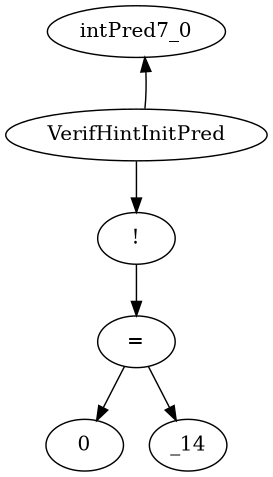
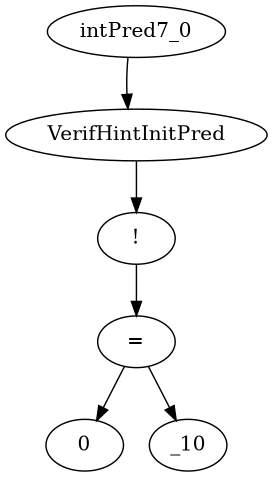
edge "VerifHintInitPred" -> "intPred7_0": reversed
node "_14": label "_14" -> "_10"
